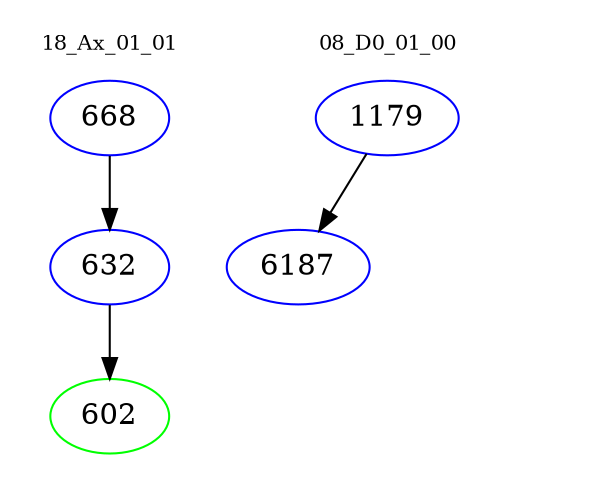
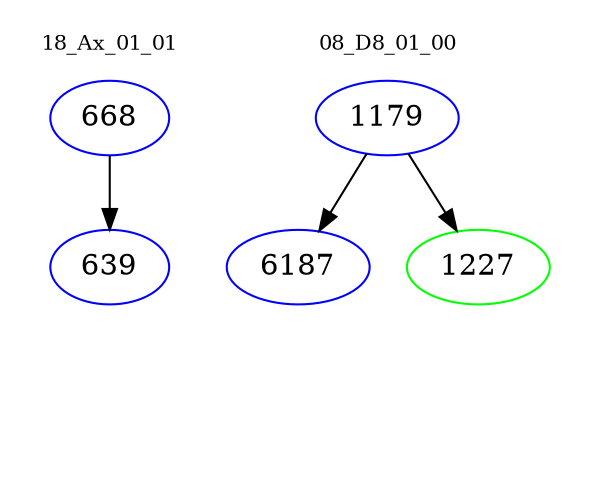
cluster "08_D0_01_00": label "08_D0_01_00" -> "08_D8_01_00"
node "632": label "632" -> "639"
node "1227": added
node "602": removed
